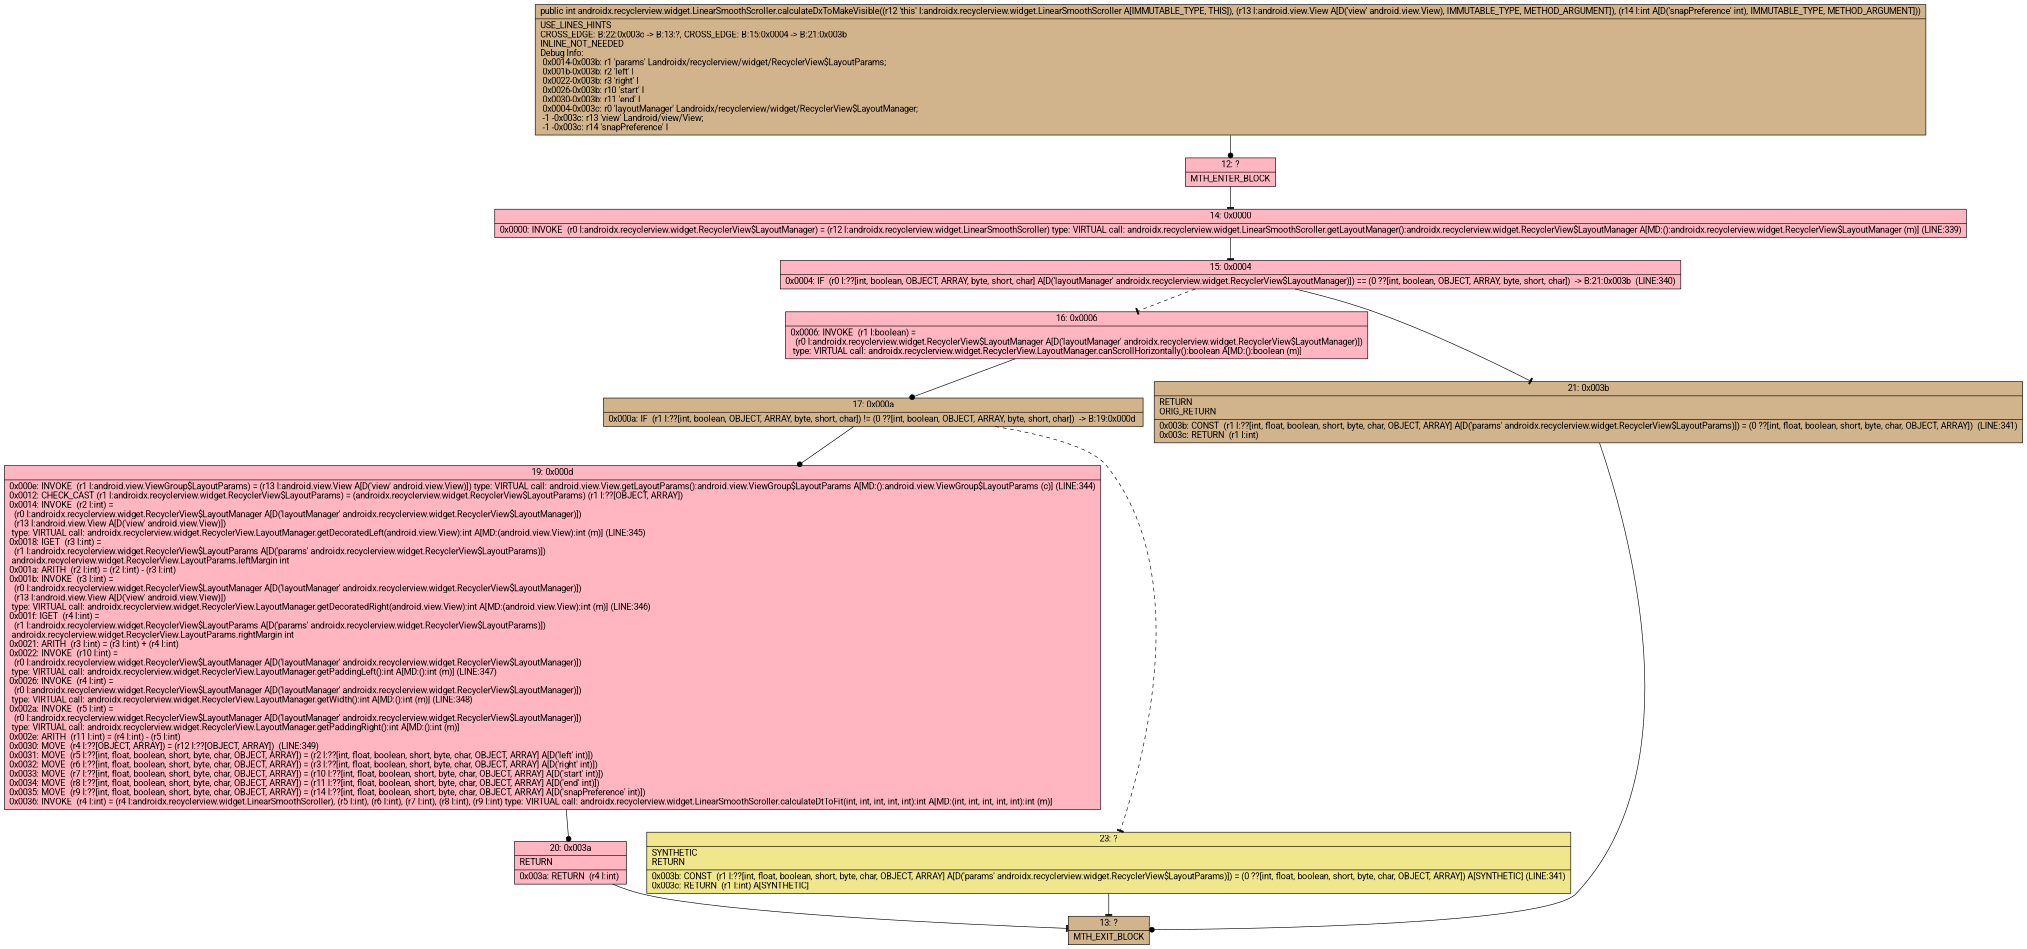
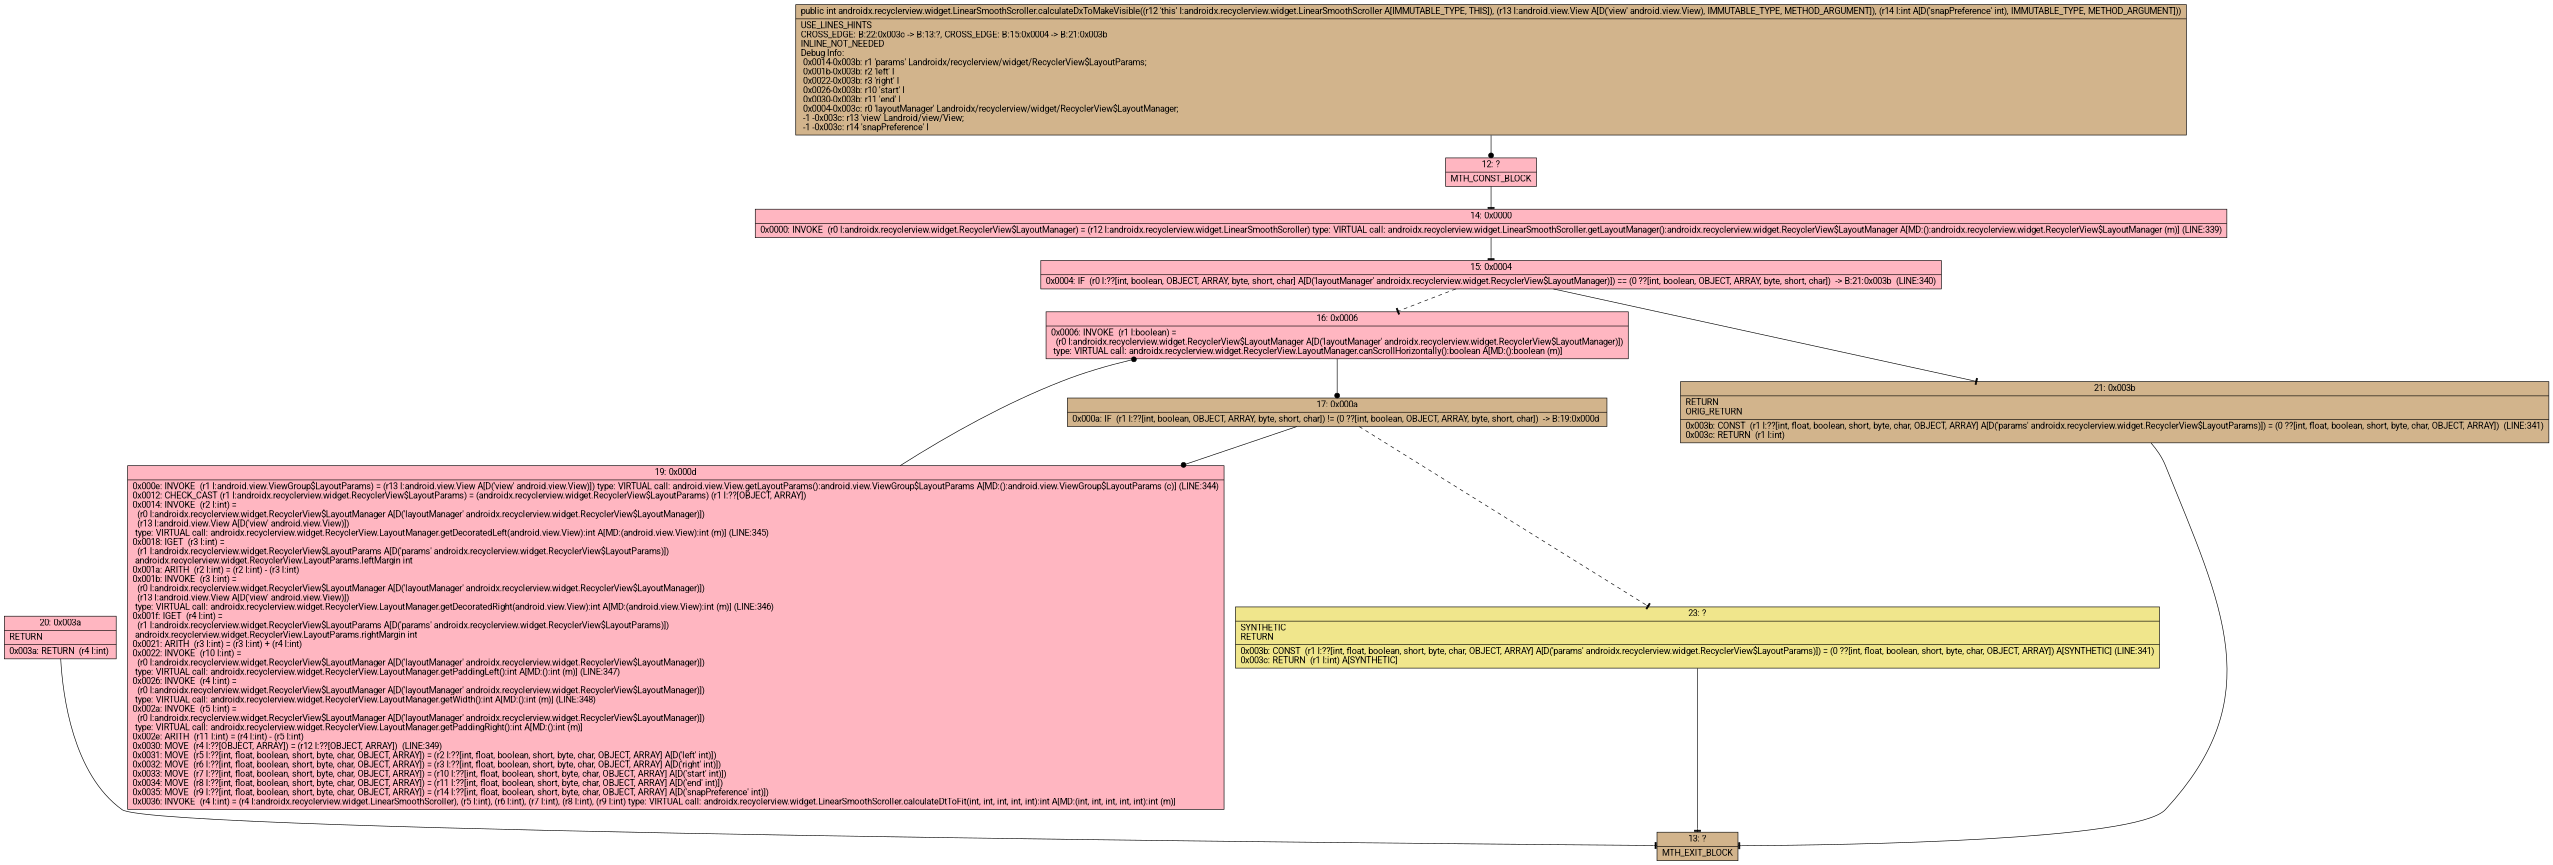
node "12: ?": text "MTH_ENTER_BLOCK" -> "MTH_CONST_BLOCK"
edge "19: 0x000d" -> "20: 0x003a": now "19: 0x000d" -> "16: 0x0006"
edge "21: 0x003b" -> "13: ?": arrowhead dot -> tee
